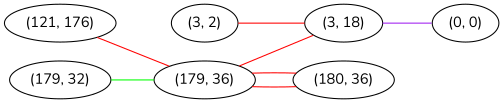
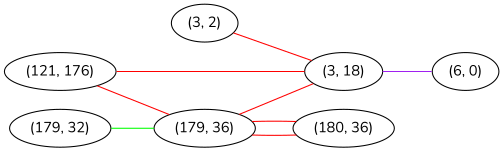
node "(0, 0)": label "(0, 0)" -> "(6, 0)"
edge "(121, 176)" -- "(3, 18)": added
